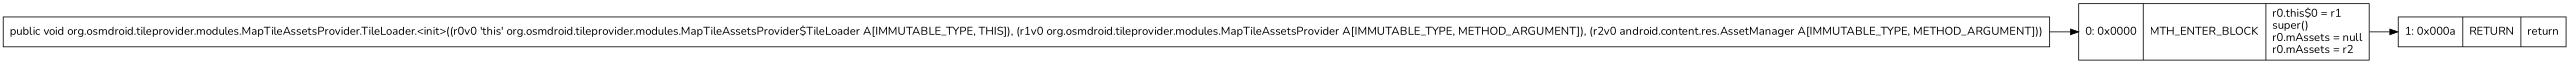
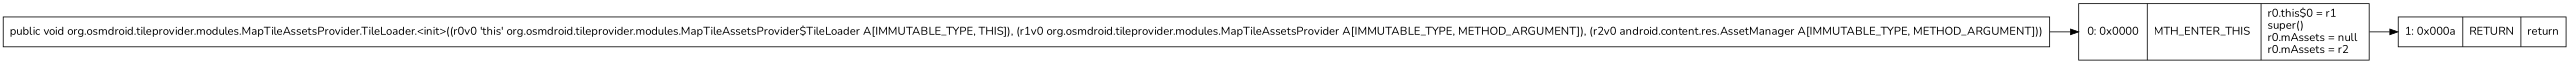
node "0: 0x0000": text "MTH_ENTER_BLOCK" -> "MTH_ENTER_THIS"
